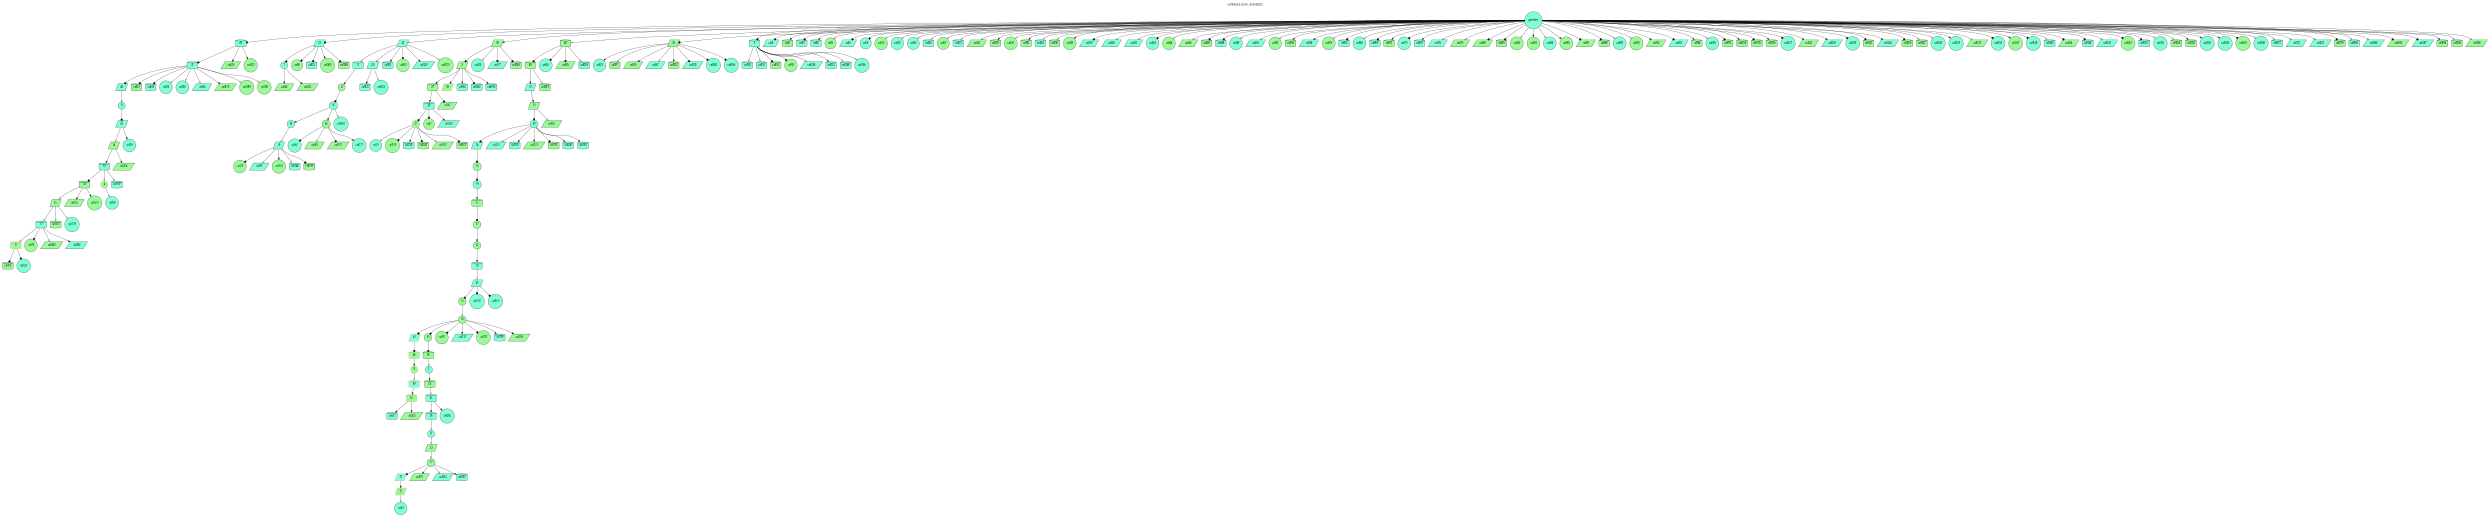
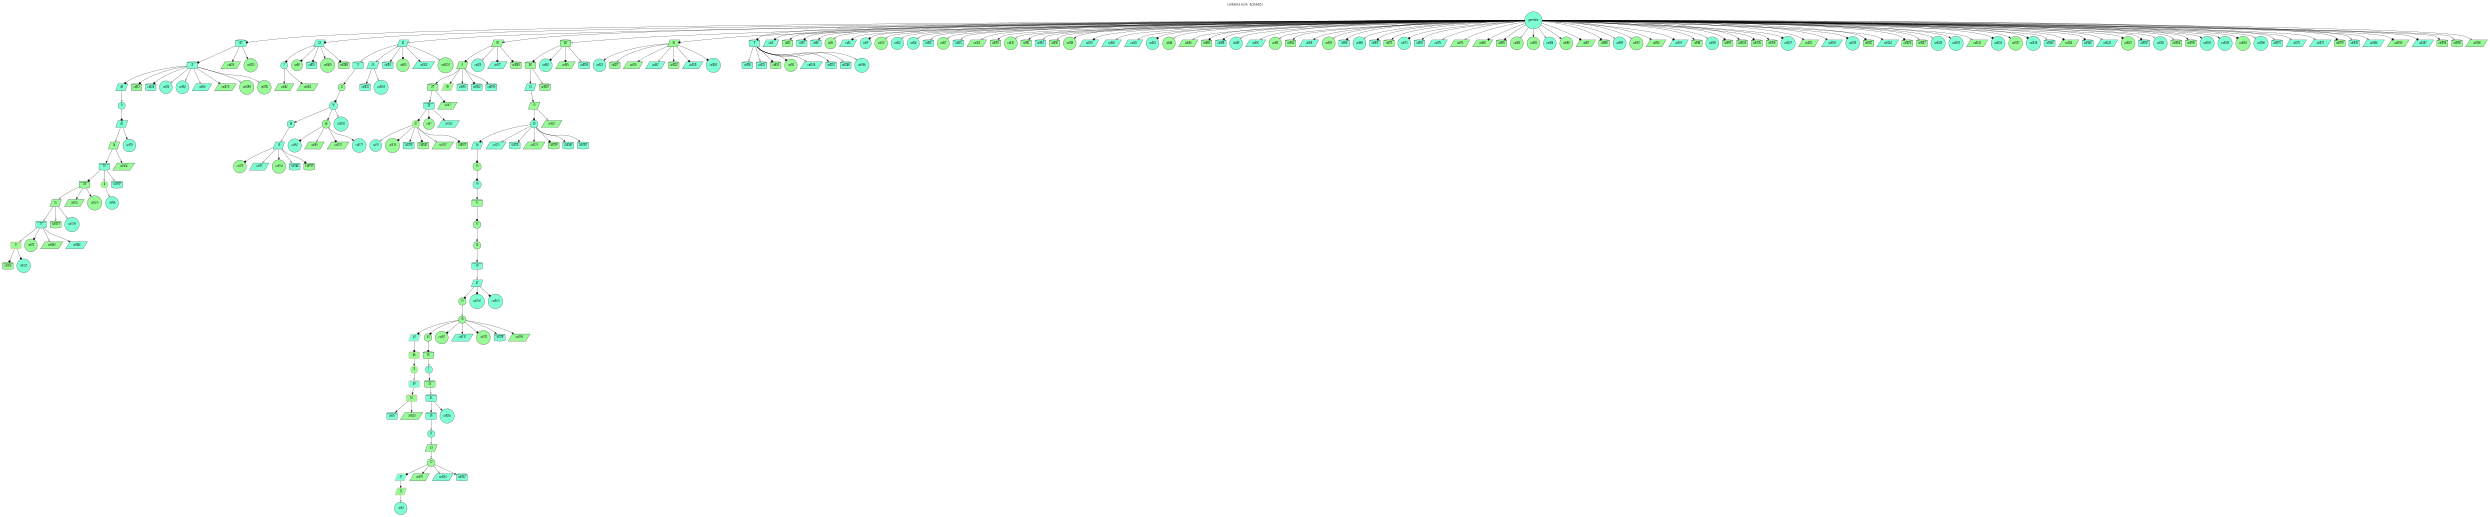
node "cell186": removed
